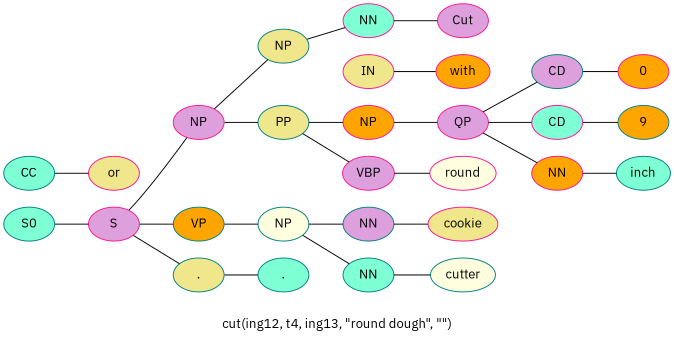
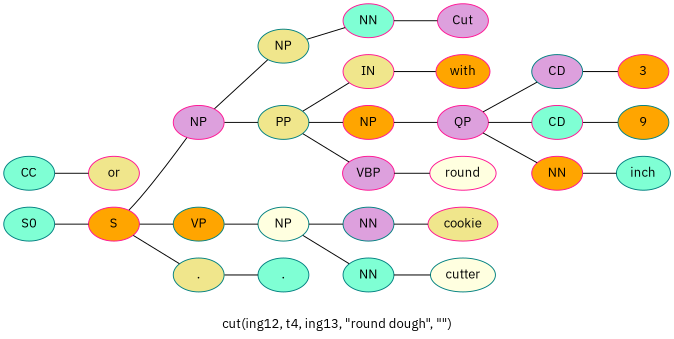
node "0": label "0" -> "3"
edge "IN" -- "PP": added
node "S": fillcolor plum -> orange
